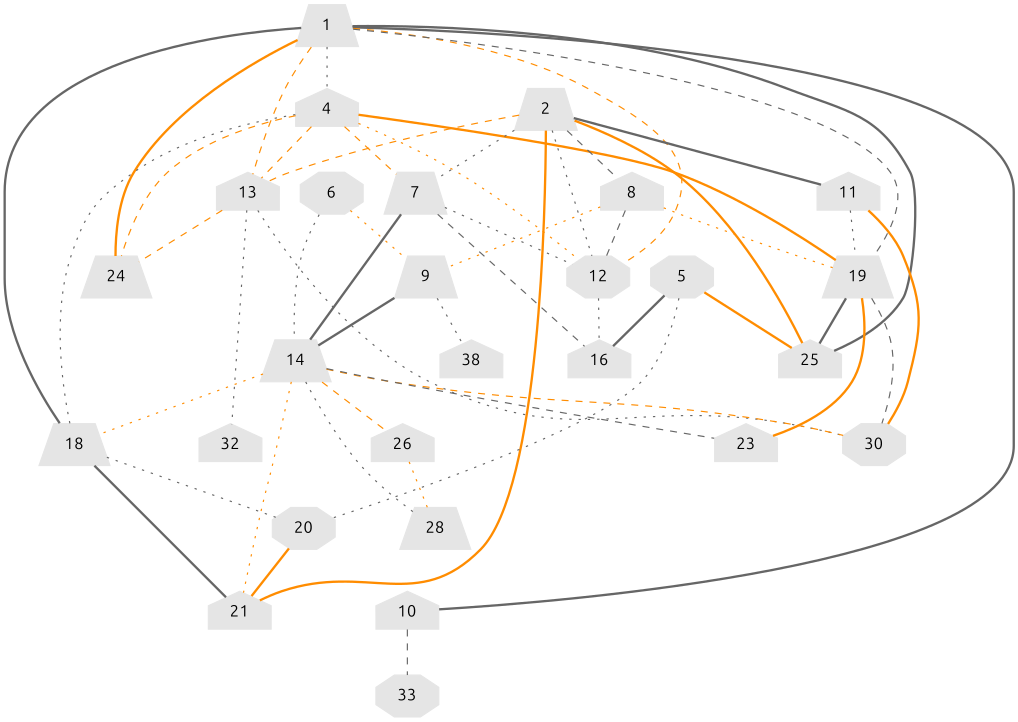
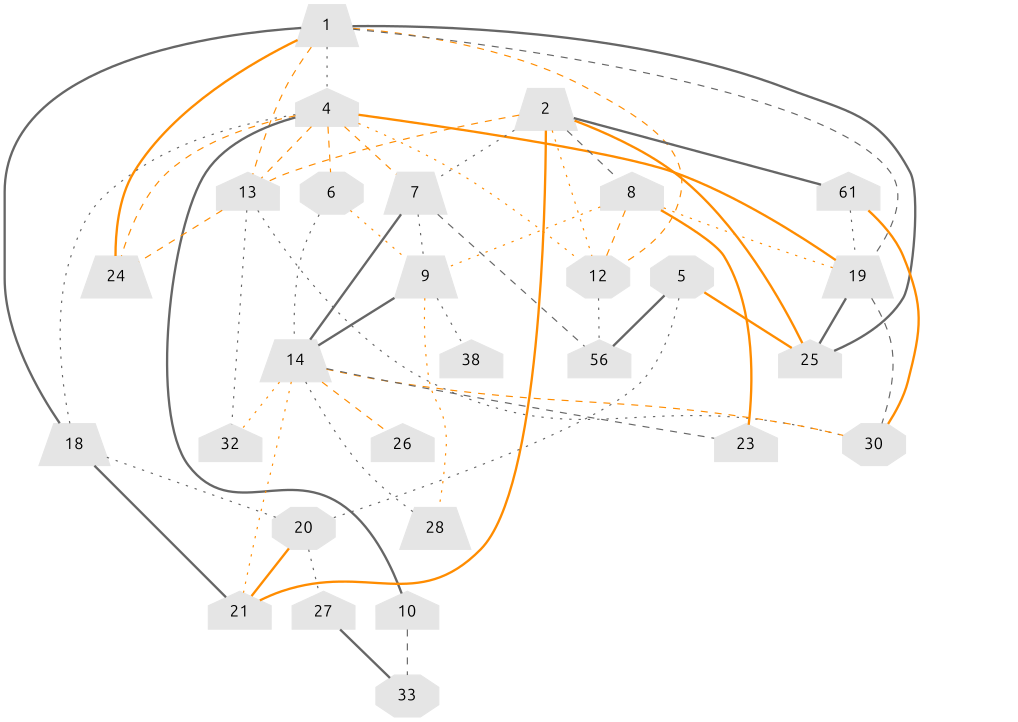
edge "4" -- "6": added
edge "2" -- "12": color gray40 -> darkorange
node "11": label "11" -> "61"
edge "8" -- "12": color gray40 -> darkorange
edge "7" -- "12": now "7" -- "9"
edge "1" -- "10": now "4" -- "10"
node "16": label "16" -> "56"
edge "19" -- "23": now "8" -- "23"
edge "14" -- "18": now "14" -- "32"
edge "26" -- "28": now "9" -- "28"
node "27": added
